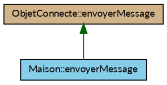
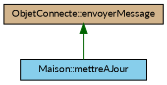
node "Maison::envoyerMessage": label "Maison::envoyerMessage" -> "Maison::mettreAJour"
